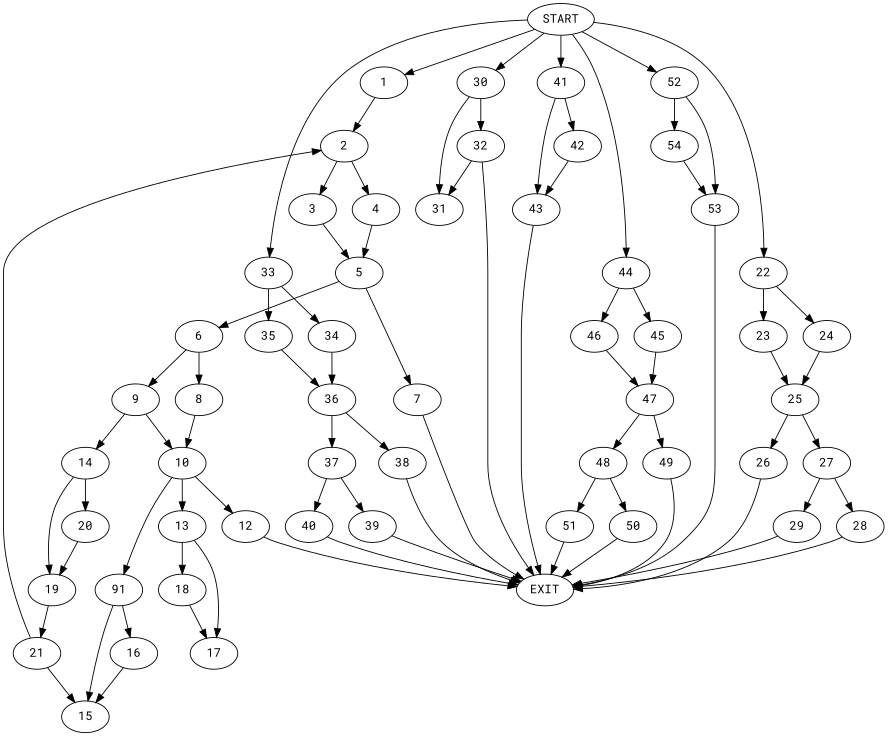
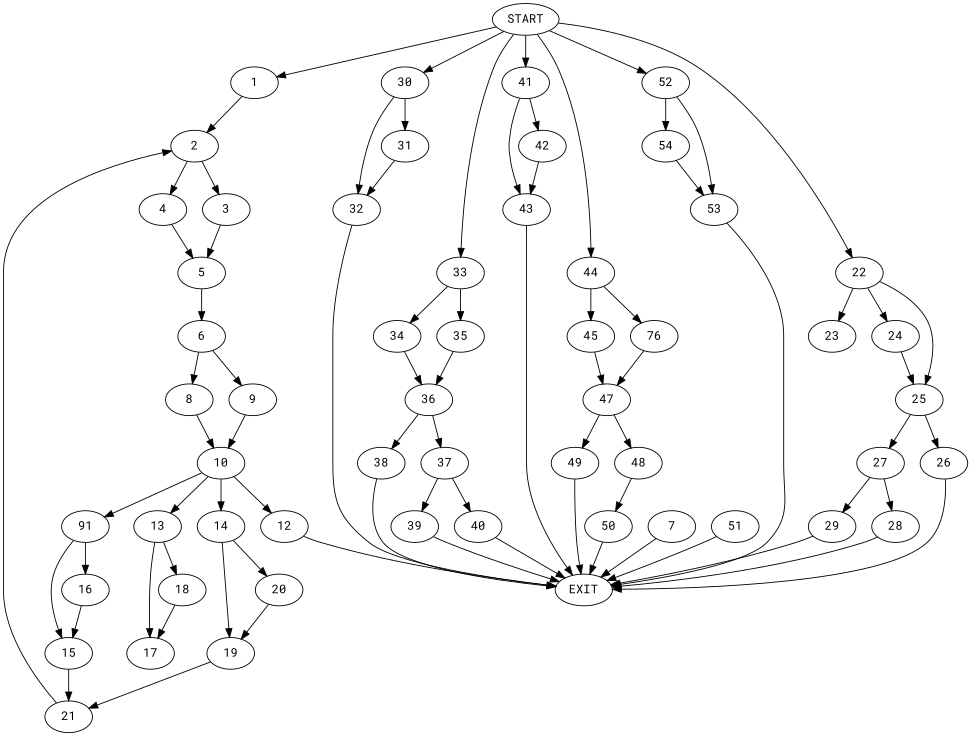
edge "32" -> "31": reversed
edge "5" -> "7": removed
node "46": label "46" -> "76"
edge "23" -> "25": now "22" -> "25"
edge "9" -> "14": now "10" -> "14"
edge "48" -> "51": removed
edge "21" -> "15": reversed
